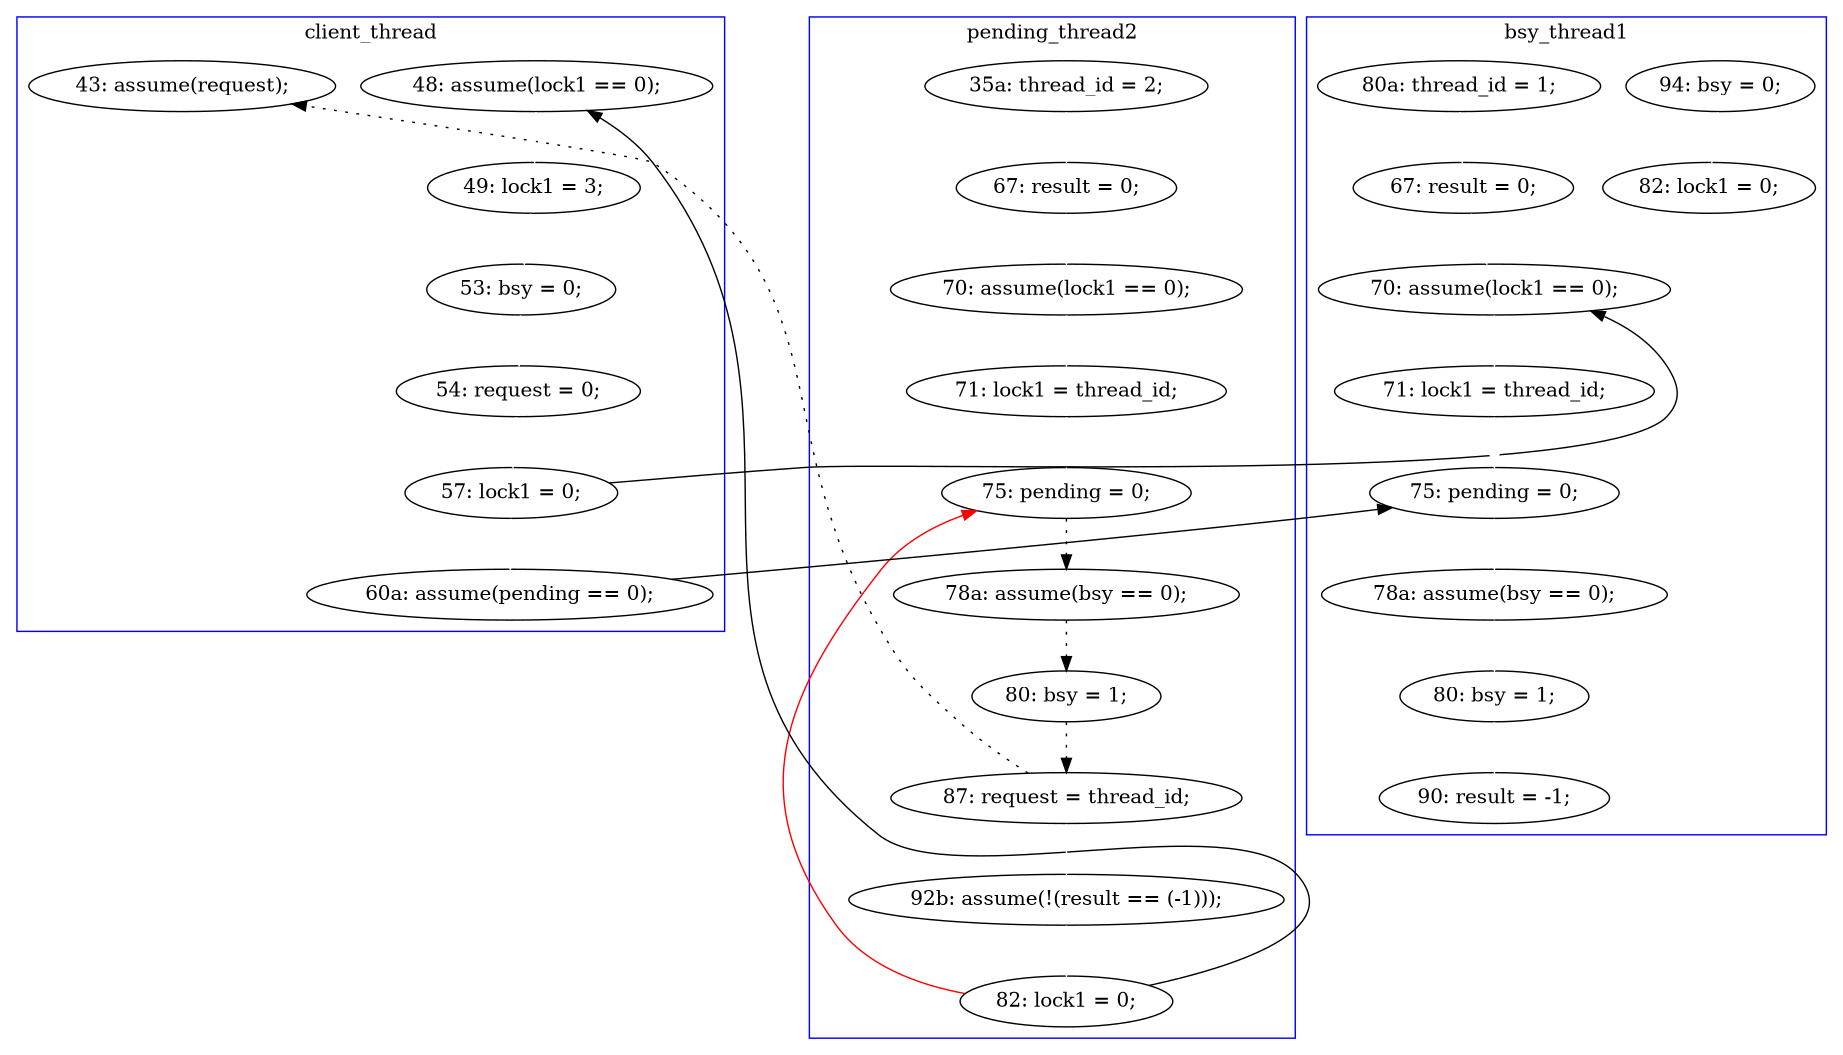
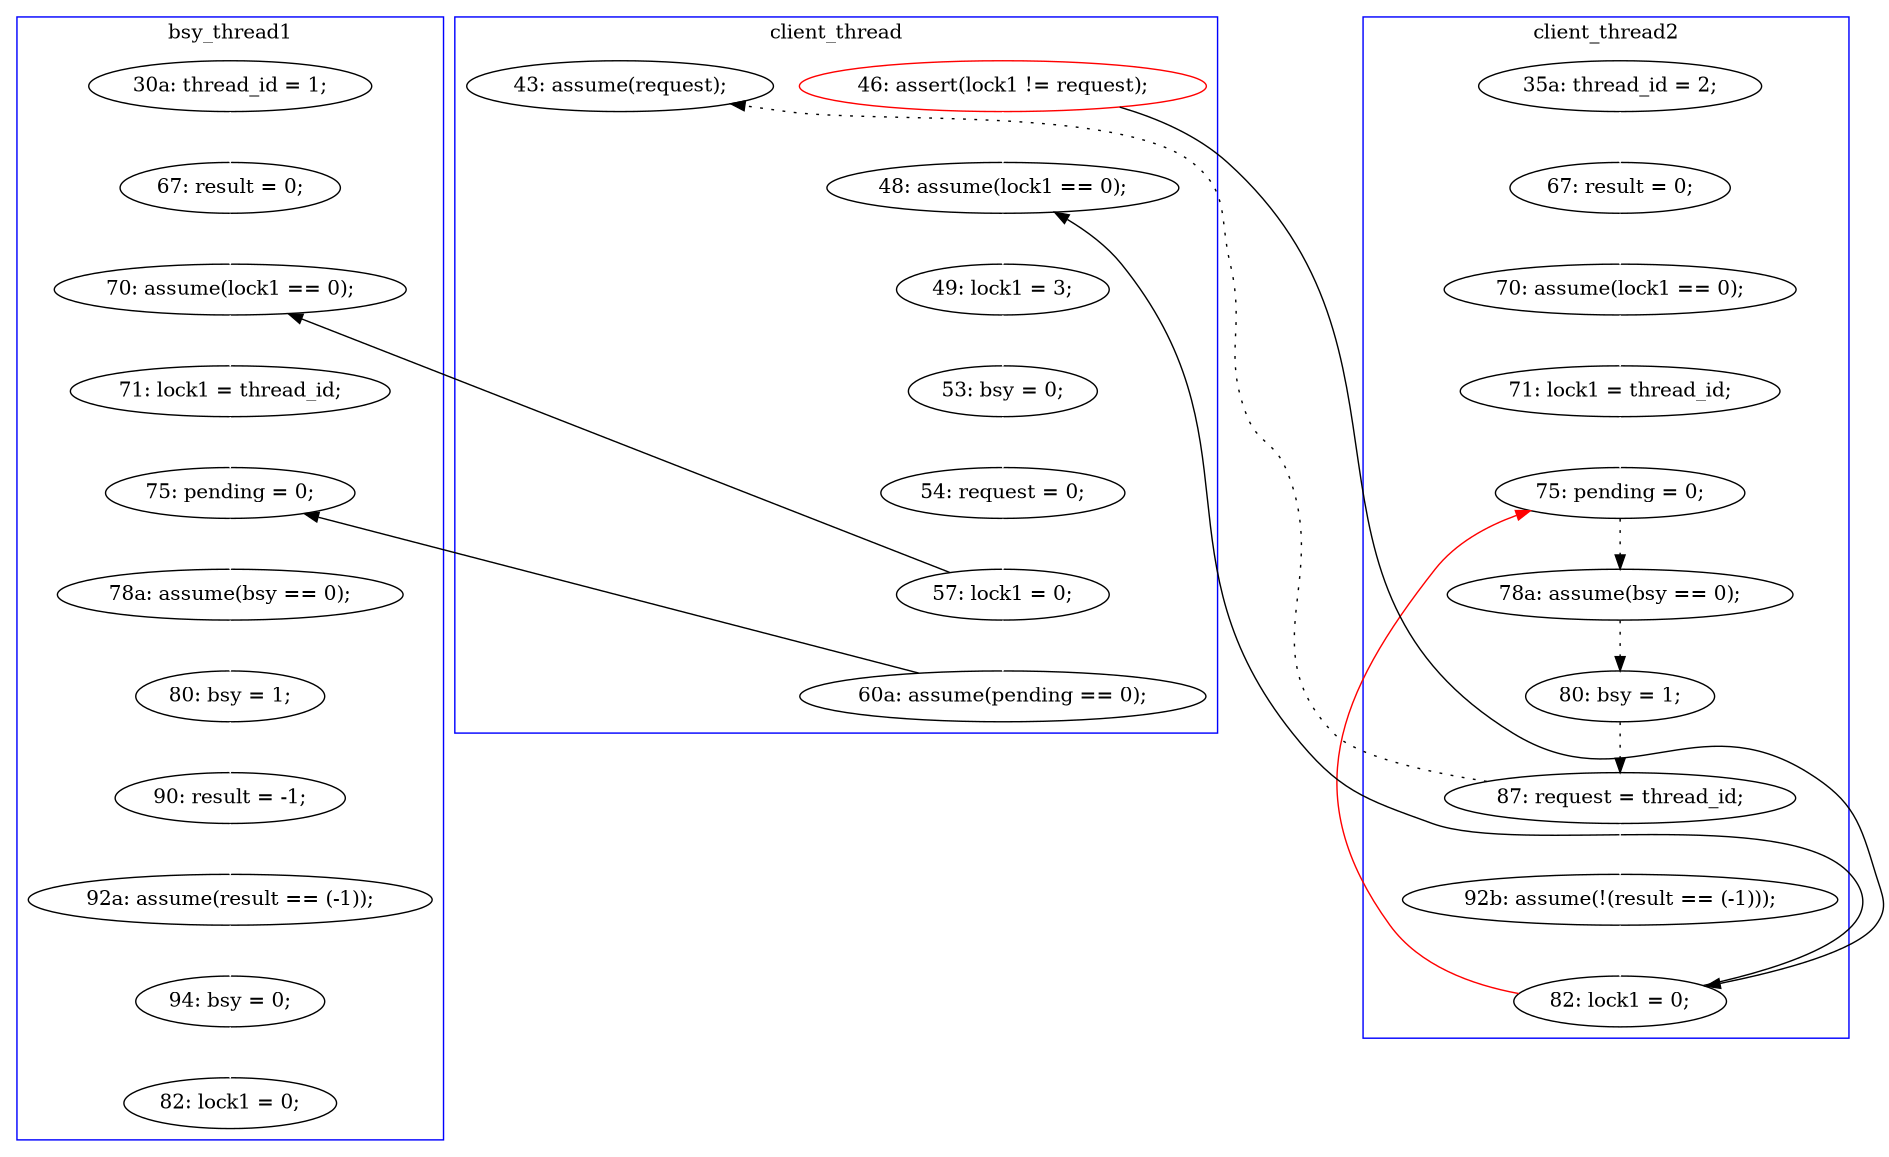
cluster "pending_thread2": label "pending_thread2" -> "client_thread2"
node "46: assert(lock1 != request);": added
node "80a: thread_id = 1;": label "80a: thread_id = 1;" -> "30a: thread_id = 1;"
node "92a: assume(result == (-1));": added
